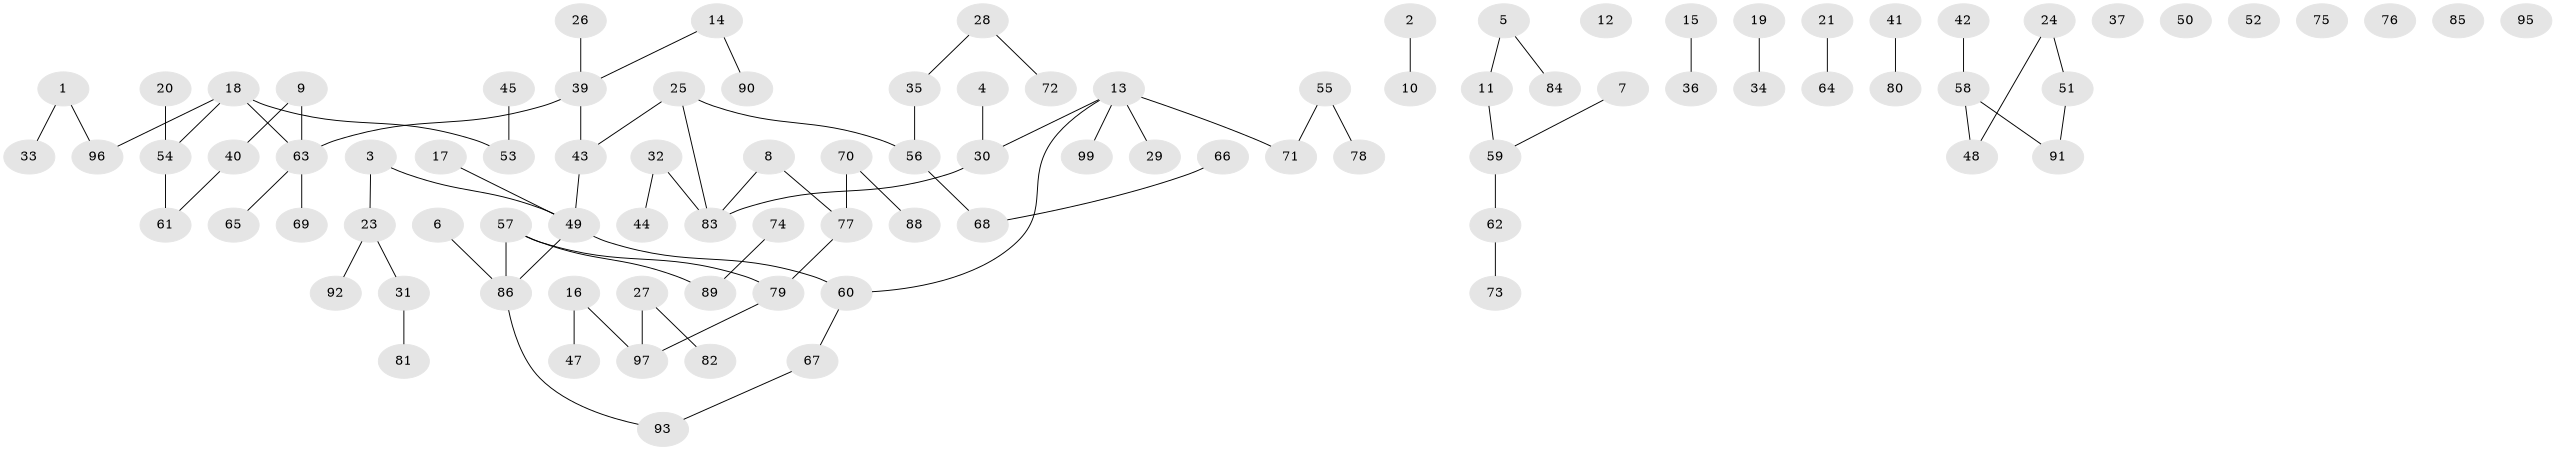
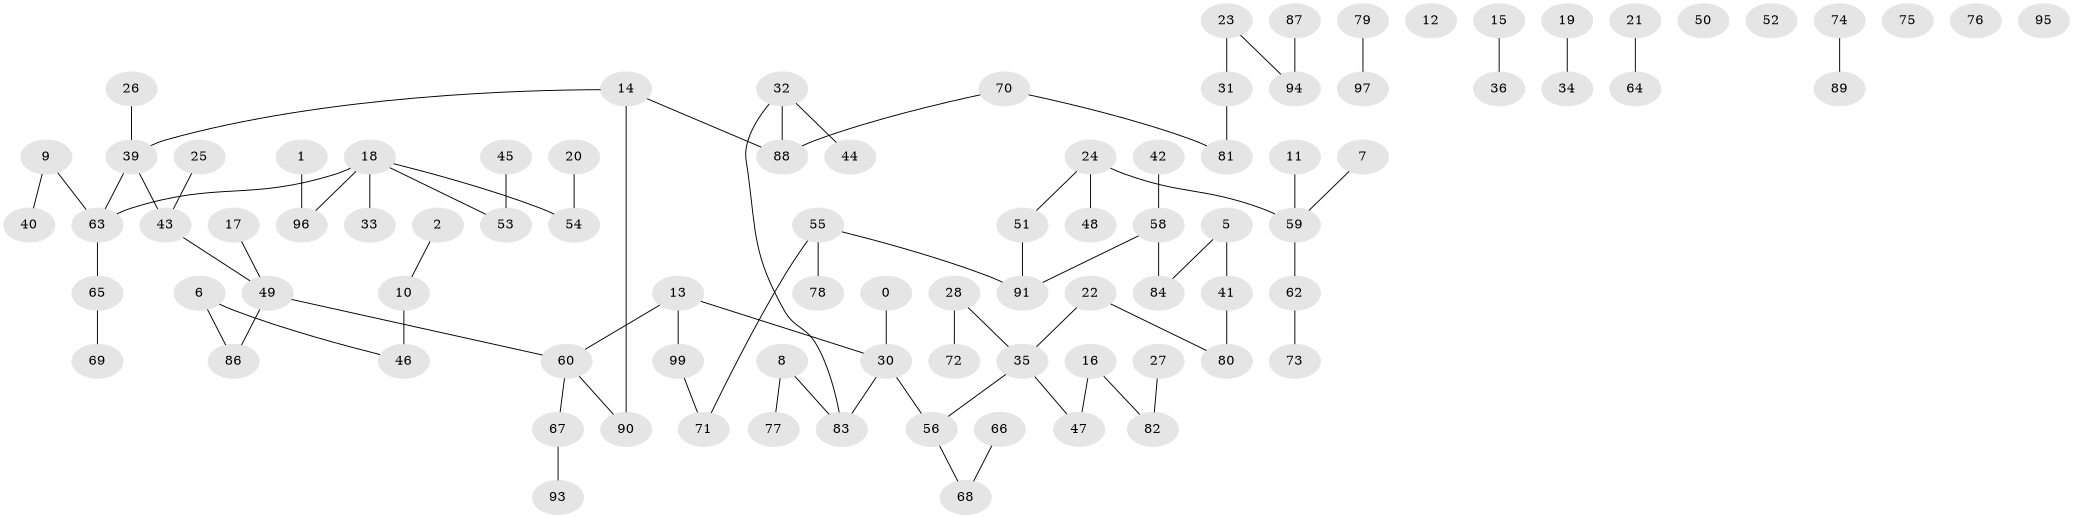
node "87": added
node "37": removed
node "85": removed
edge "5" -- "11": now "5" -- "41"
node "4": label "4" -> "0"
edge "13" -- "71": now "99" -- "71"
edge "1" -- "33": now "18" -- "33"
edge "14" -- "88": added
edge "32" -- "88": added
edge "25" -- "56": now "30" -- "56"
edge "58" -- "48": now "58" -- "84"
node "3": removed
edge "25" -- "83": removed
node "29": removed
edge "70" -- "77": now "70" -- "81"
edge "63" -- "69": now "65" -- "69"
edge "24" -- "59": added
node "61": removed
node "57": removed
edge "55" -- "91": added
edge "77" -- "79": removed
node "92": label "92" -> "94"
node "22": added
edge "16" -- "97": now "16" -- "82"
edge "27" -- "97": removed
node "46": added
edge "86" -- "93": removed
edge "60" -- "90": added
edge "35" -- "47": added
